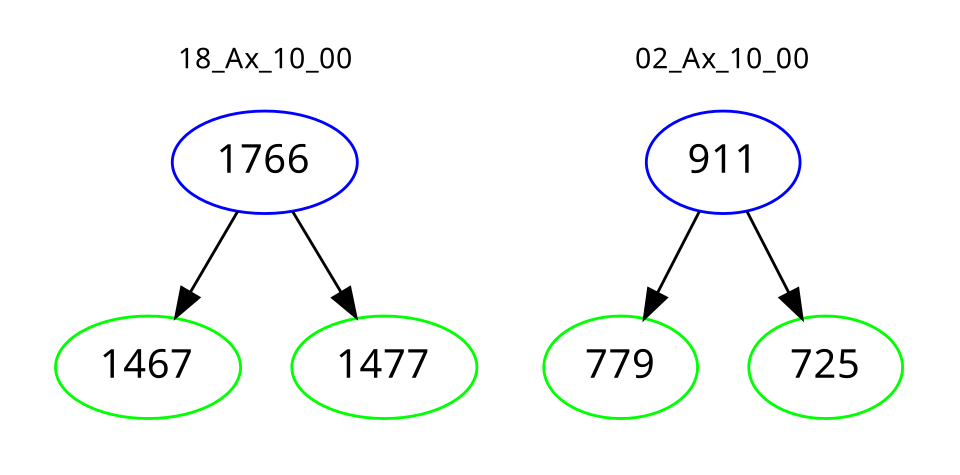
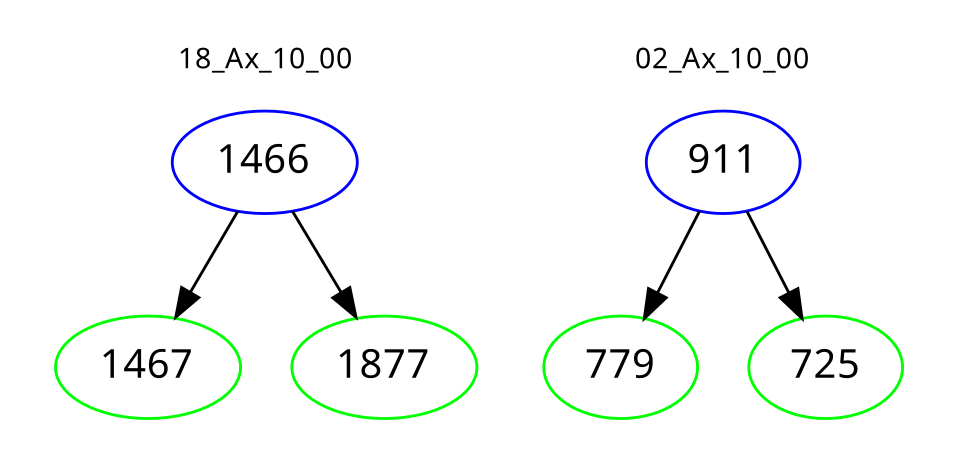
node "1766": label "1766" -> "1466"
node "1477": label "1477" -> "1877"
